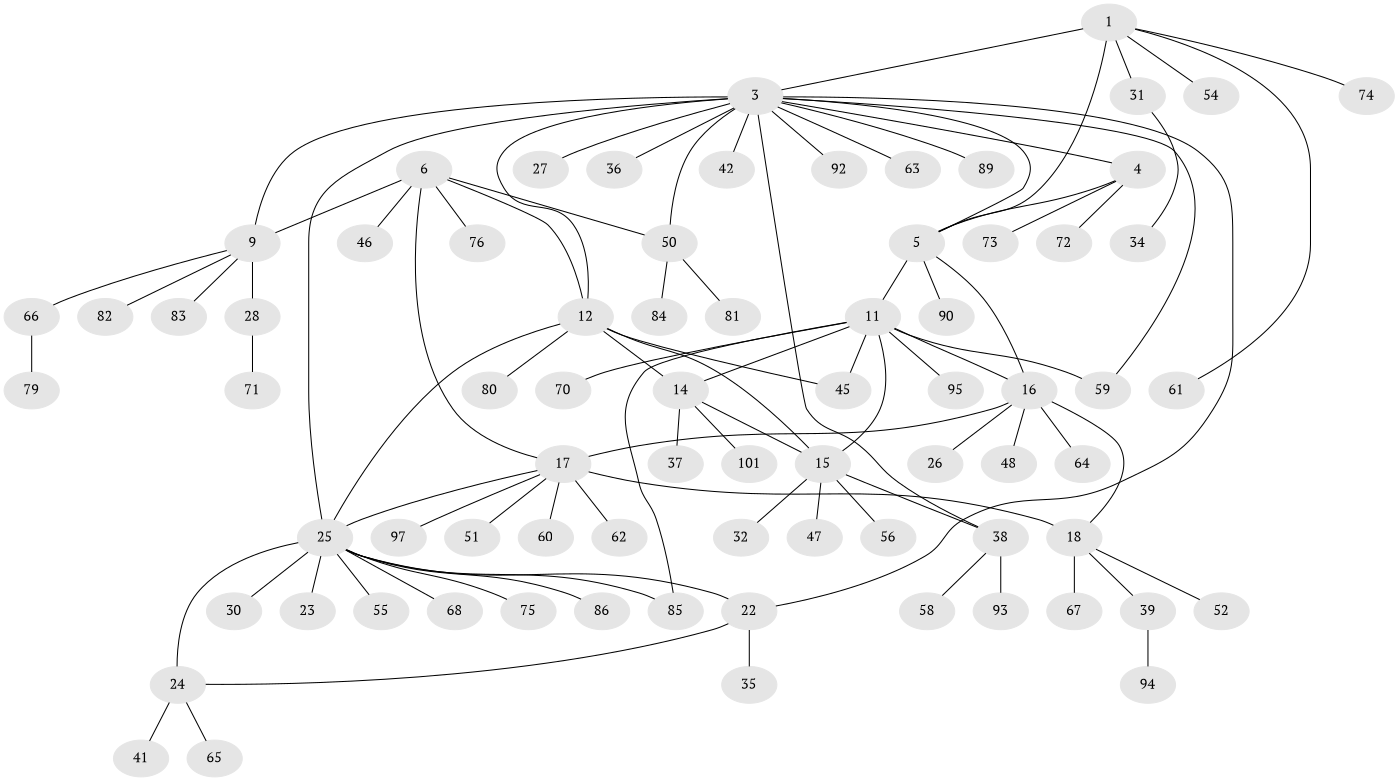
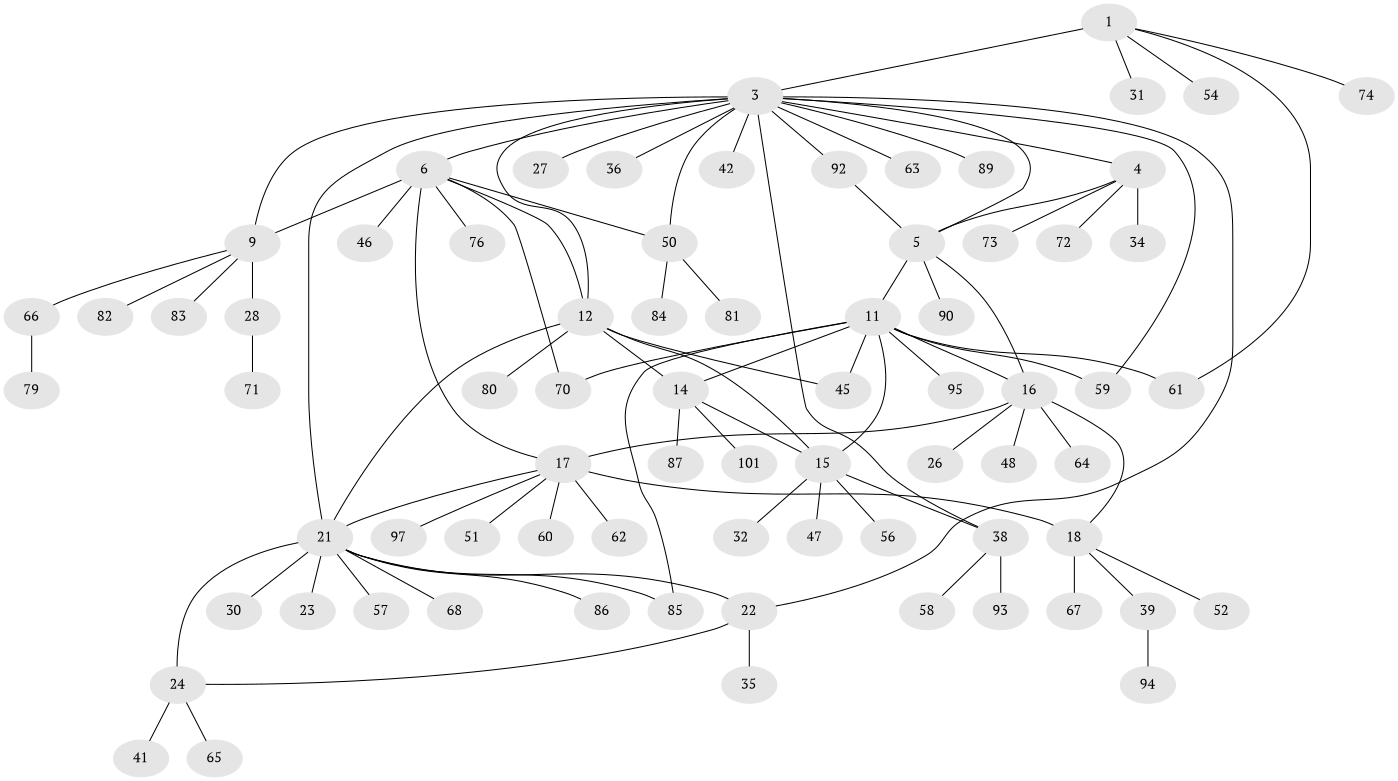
edge "3" -- "6": added
edge "1" -- "5": now "92" -- "5"
edge "31" -- "34": now "4" -- "34"
edge "6" -- "70": added
edge "11" -- "61": added
node "37": label "37" -> "87"
node "25": label "25" -> "21"
node "55": label "55" -> "57"
node "75": removed
